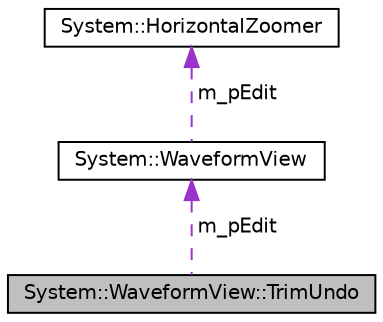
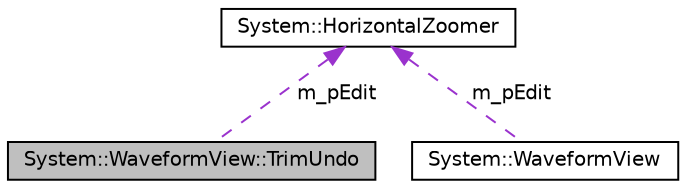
edge "System::WaveformView::TrimUndo" -> "System::WaveformView": now "System::WaveformView::TrimUndo" -> "System::HorizontalZoomer"
